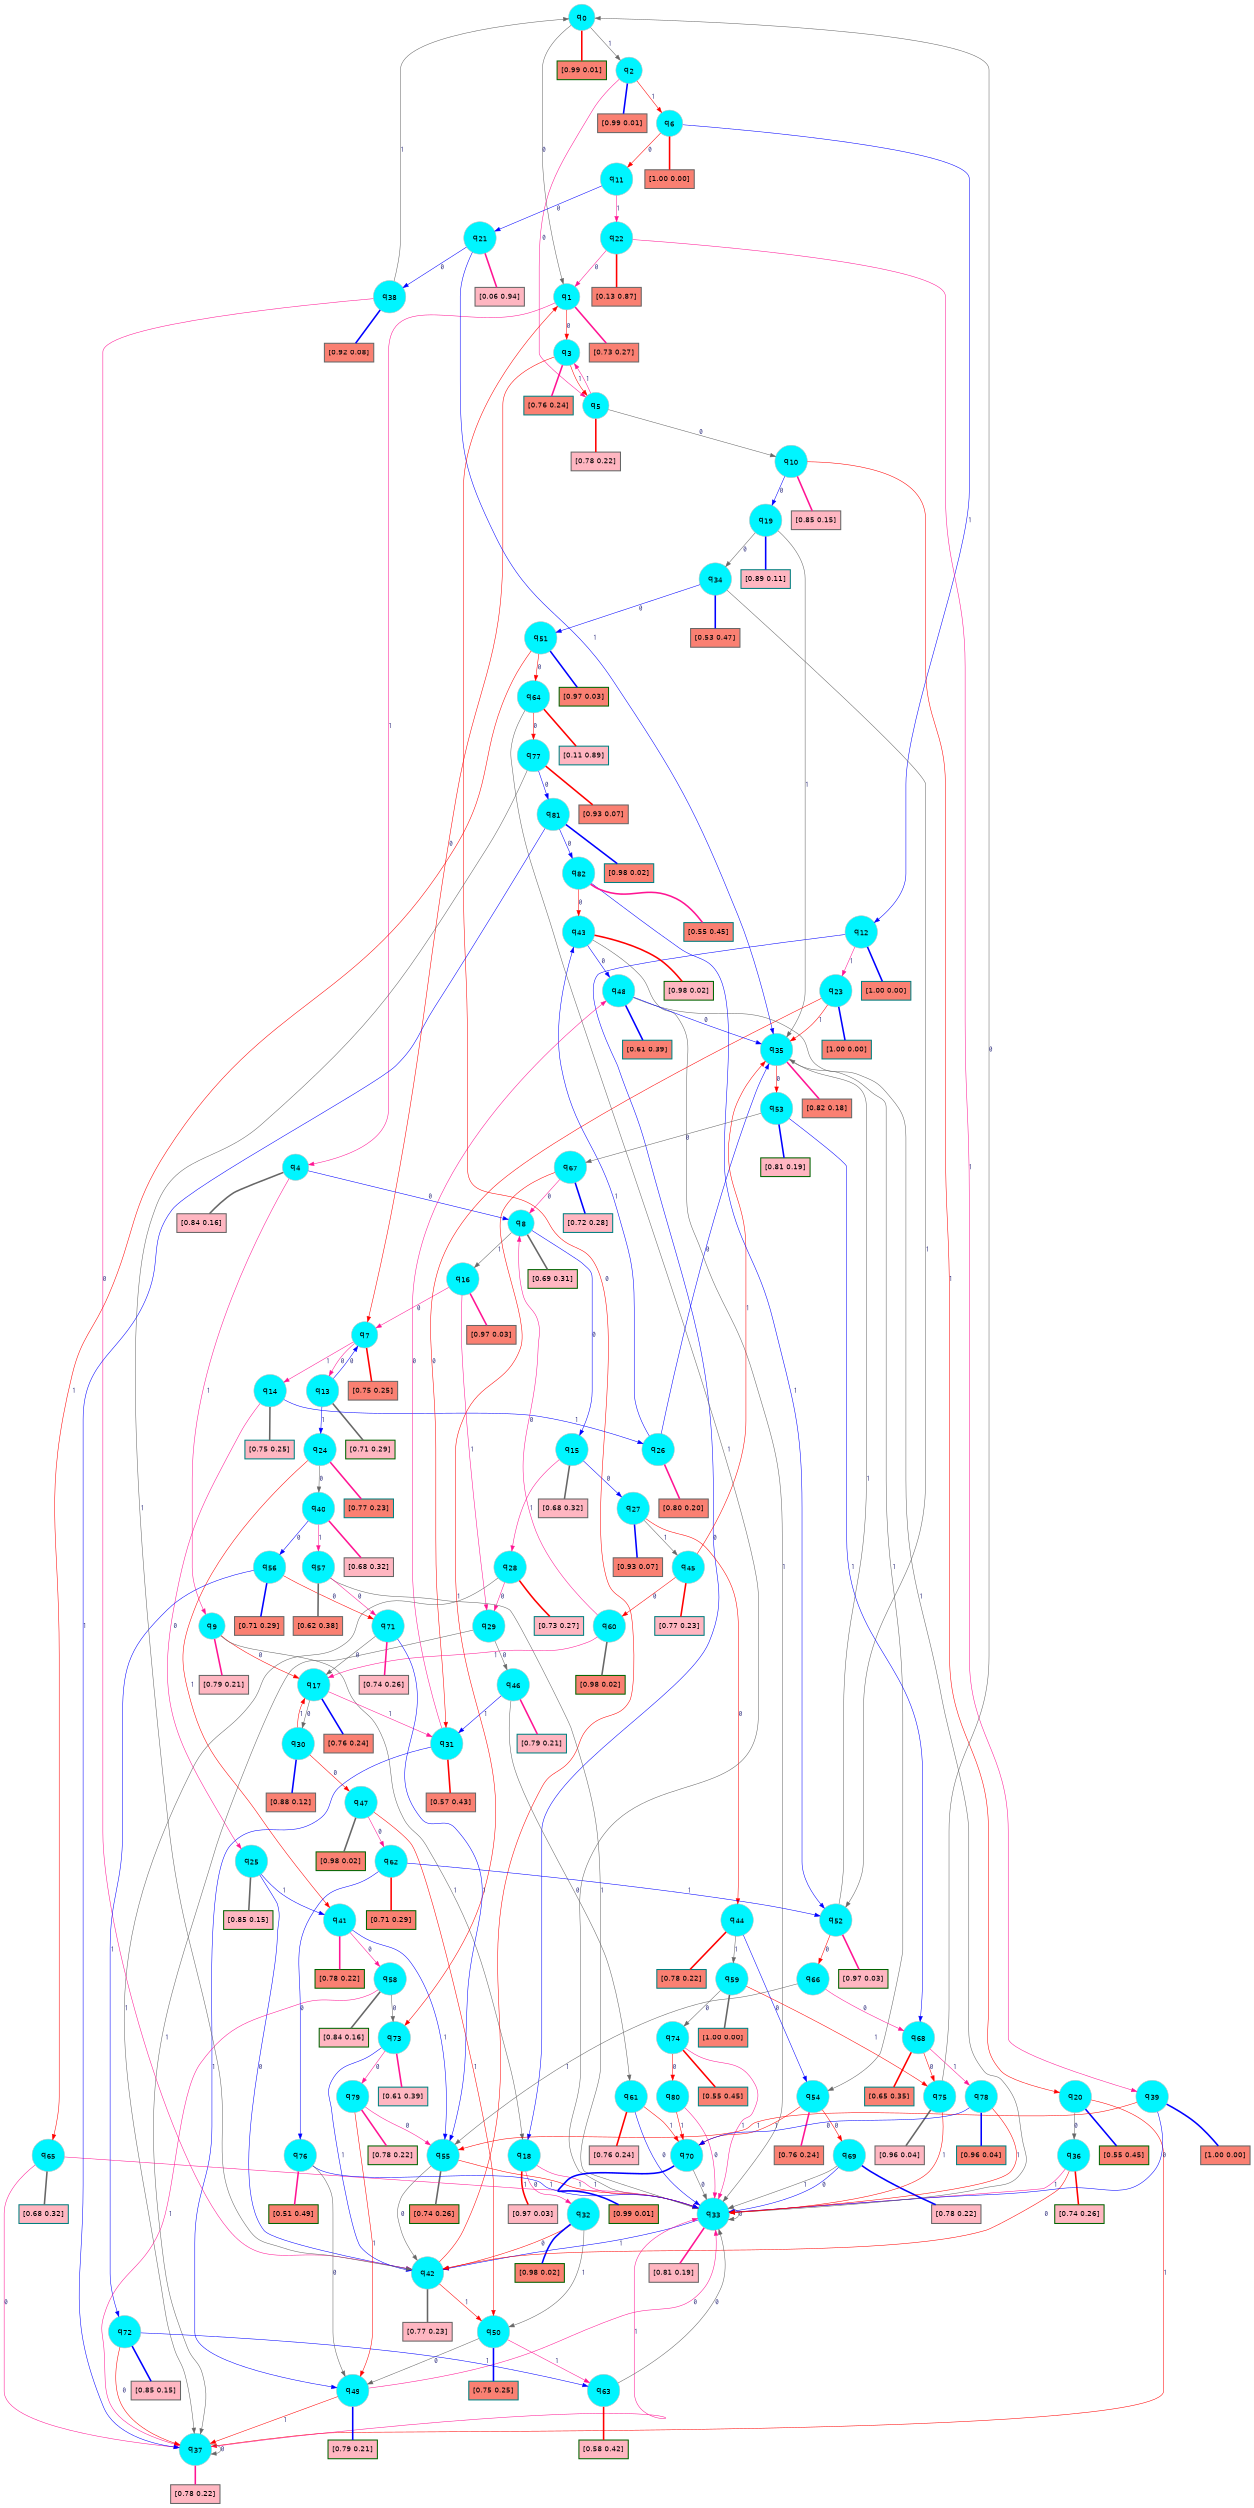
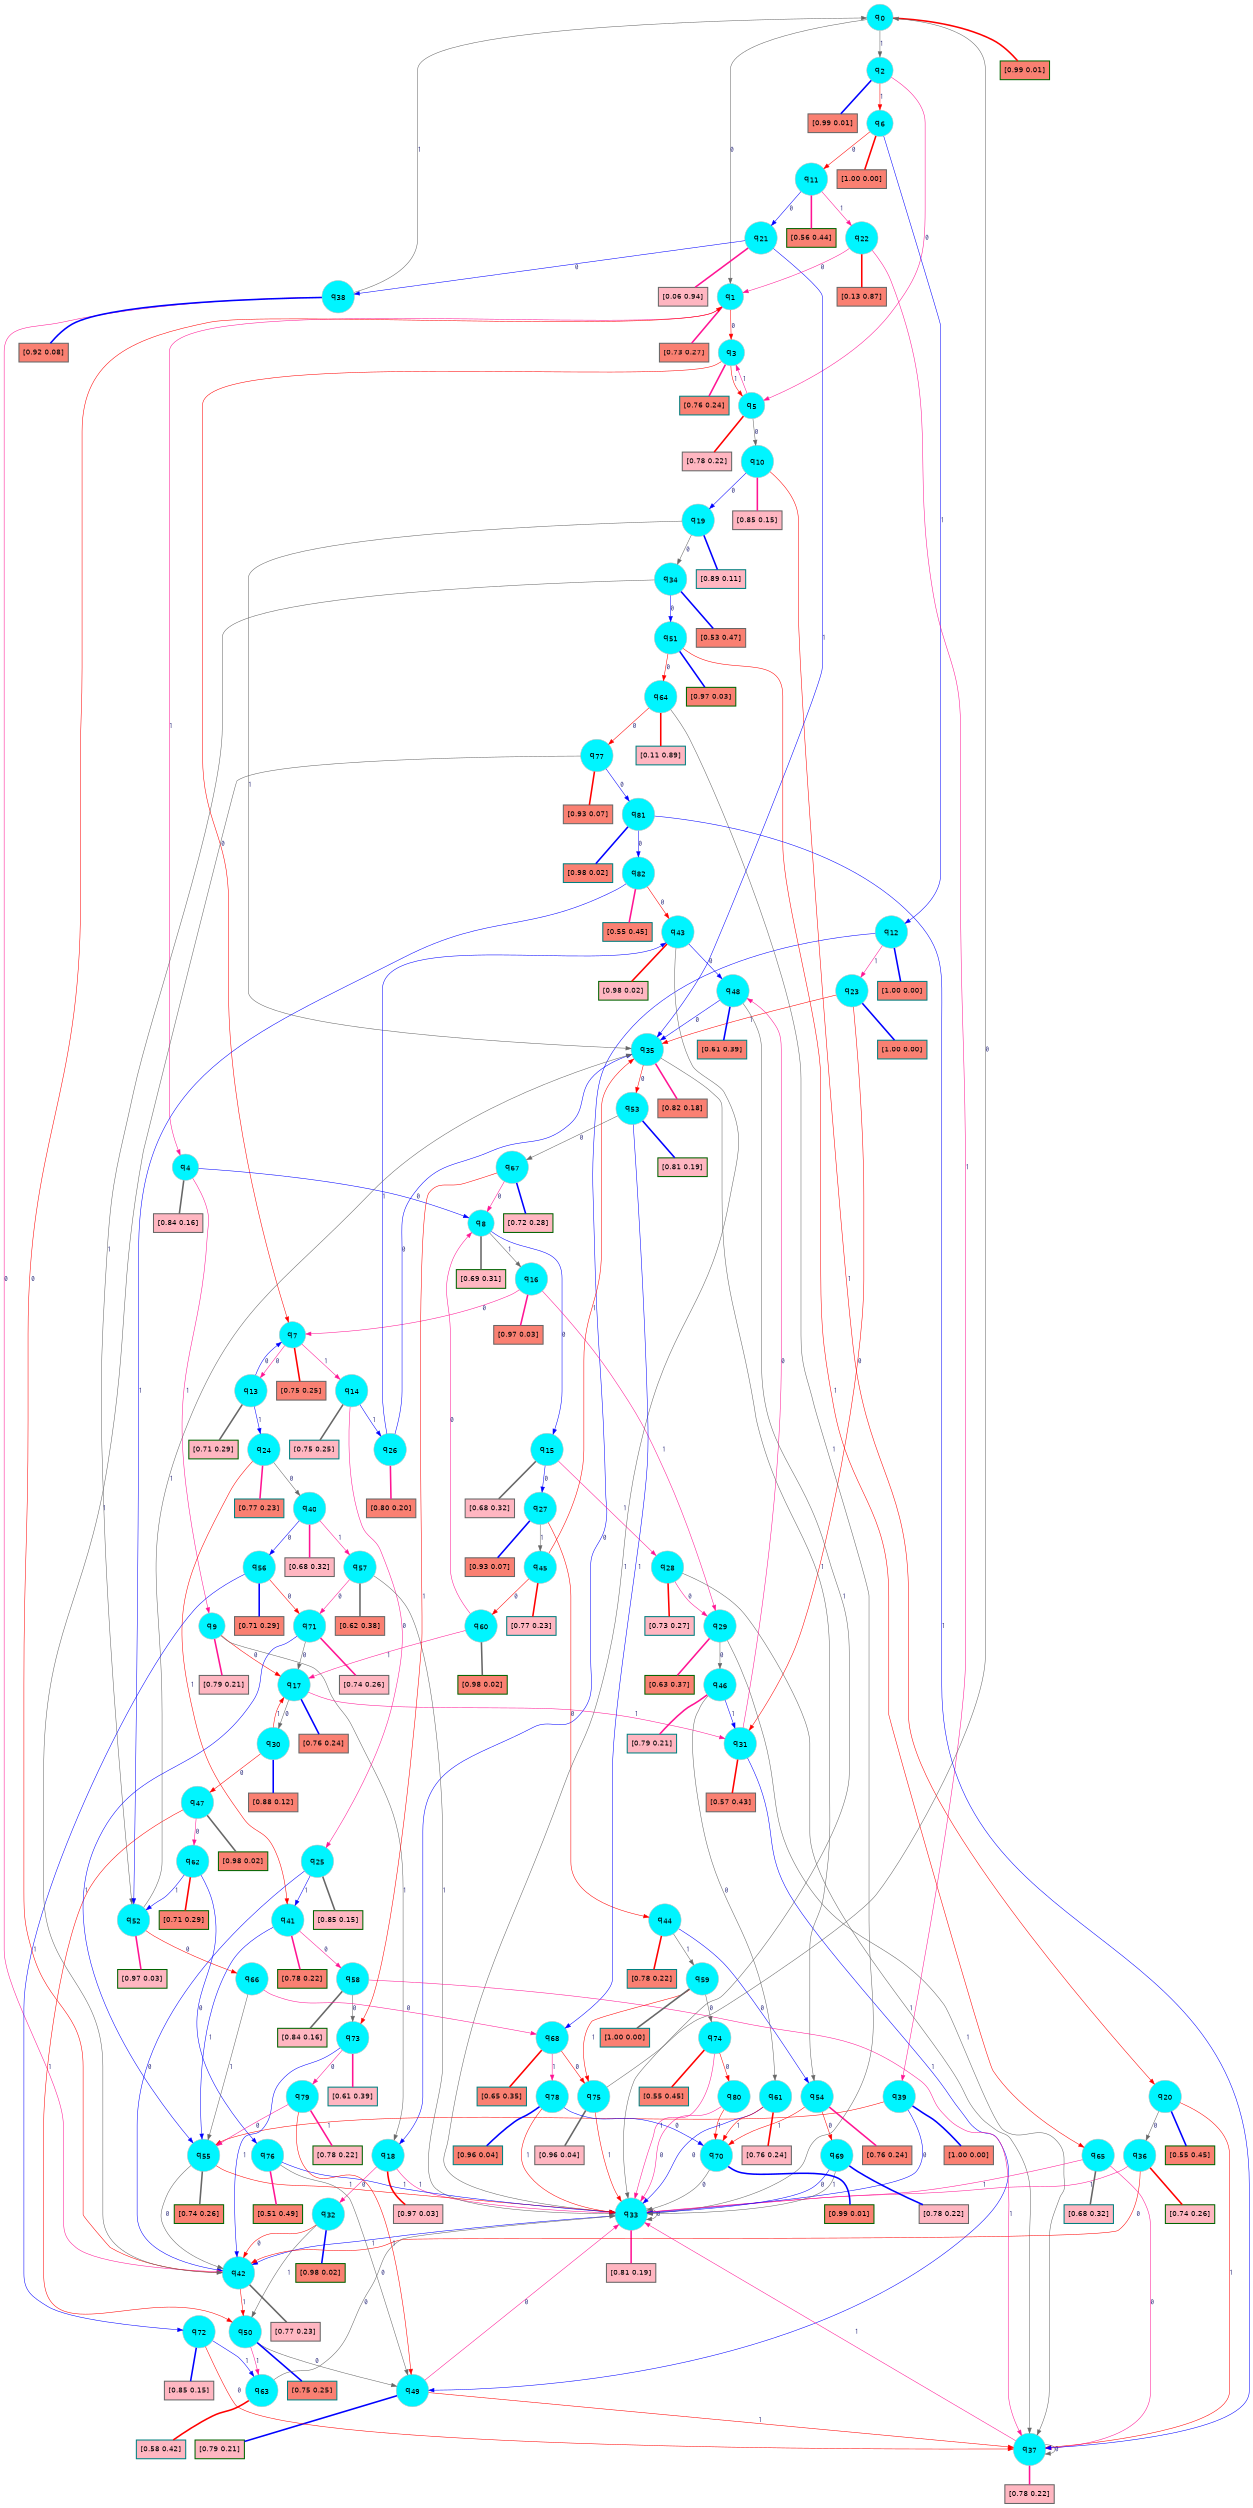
node "[0.56 0.44]": added
node "[0.72 0.28]": color teal -> darkgreen
node "[0.63 0.37]": added
node "[0.58 0.42]": color darkgreen -> teal
